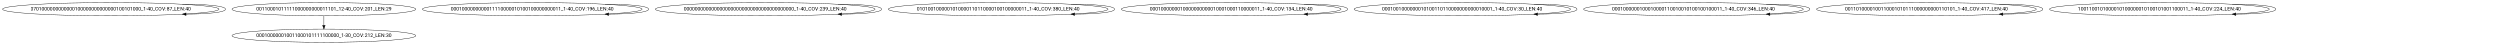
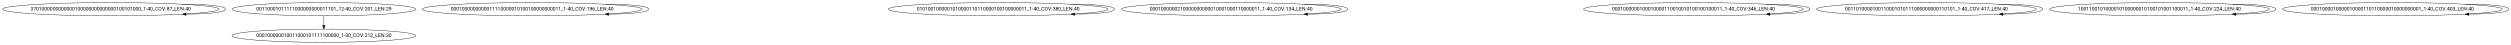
node "0000000000000000000000000000000000000000_1-40_COV:239_LEN:40": removed
node "0001000000010000000000010001000110000011_1-40_COV:134_LEN:40": label "0001000000010000000000010001000110000011_1-40_COV:134_LEN:40" -> "0001000000210000000000010001000110000011_1-40_COV:134_LEN:40"
node "0001001000000010100110110000000000010001_1-40_COV:30_LEN:40": removed
node "0001000010000010000110110000010000000001_1-40_COV:403_LEN:40": added
